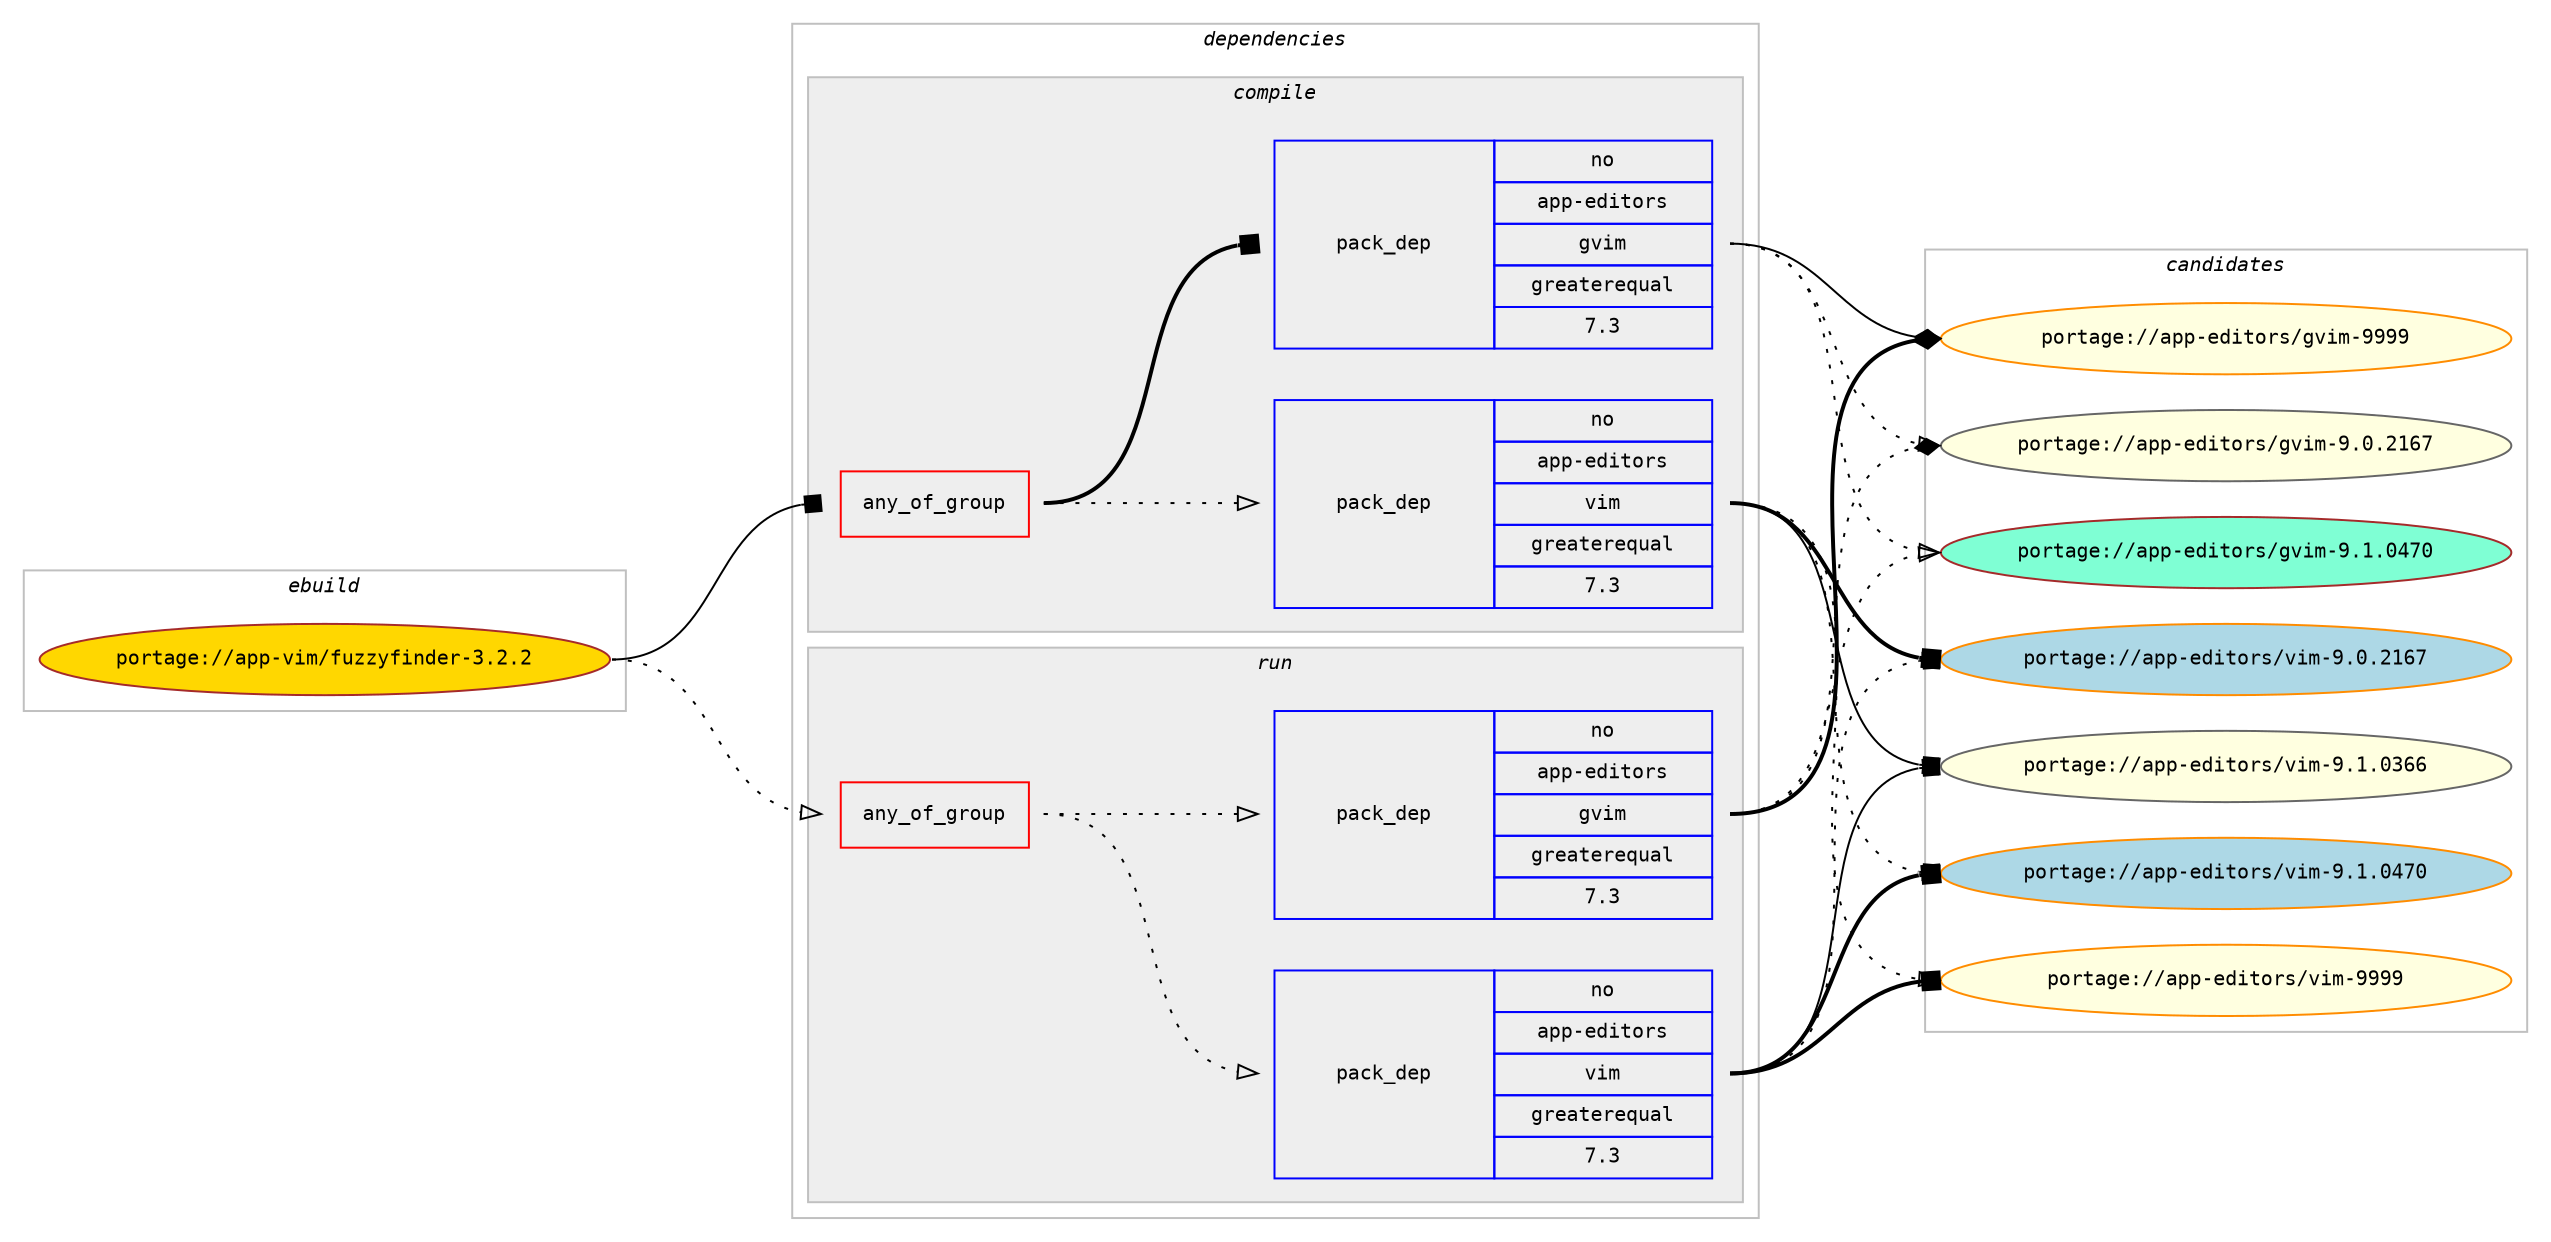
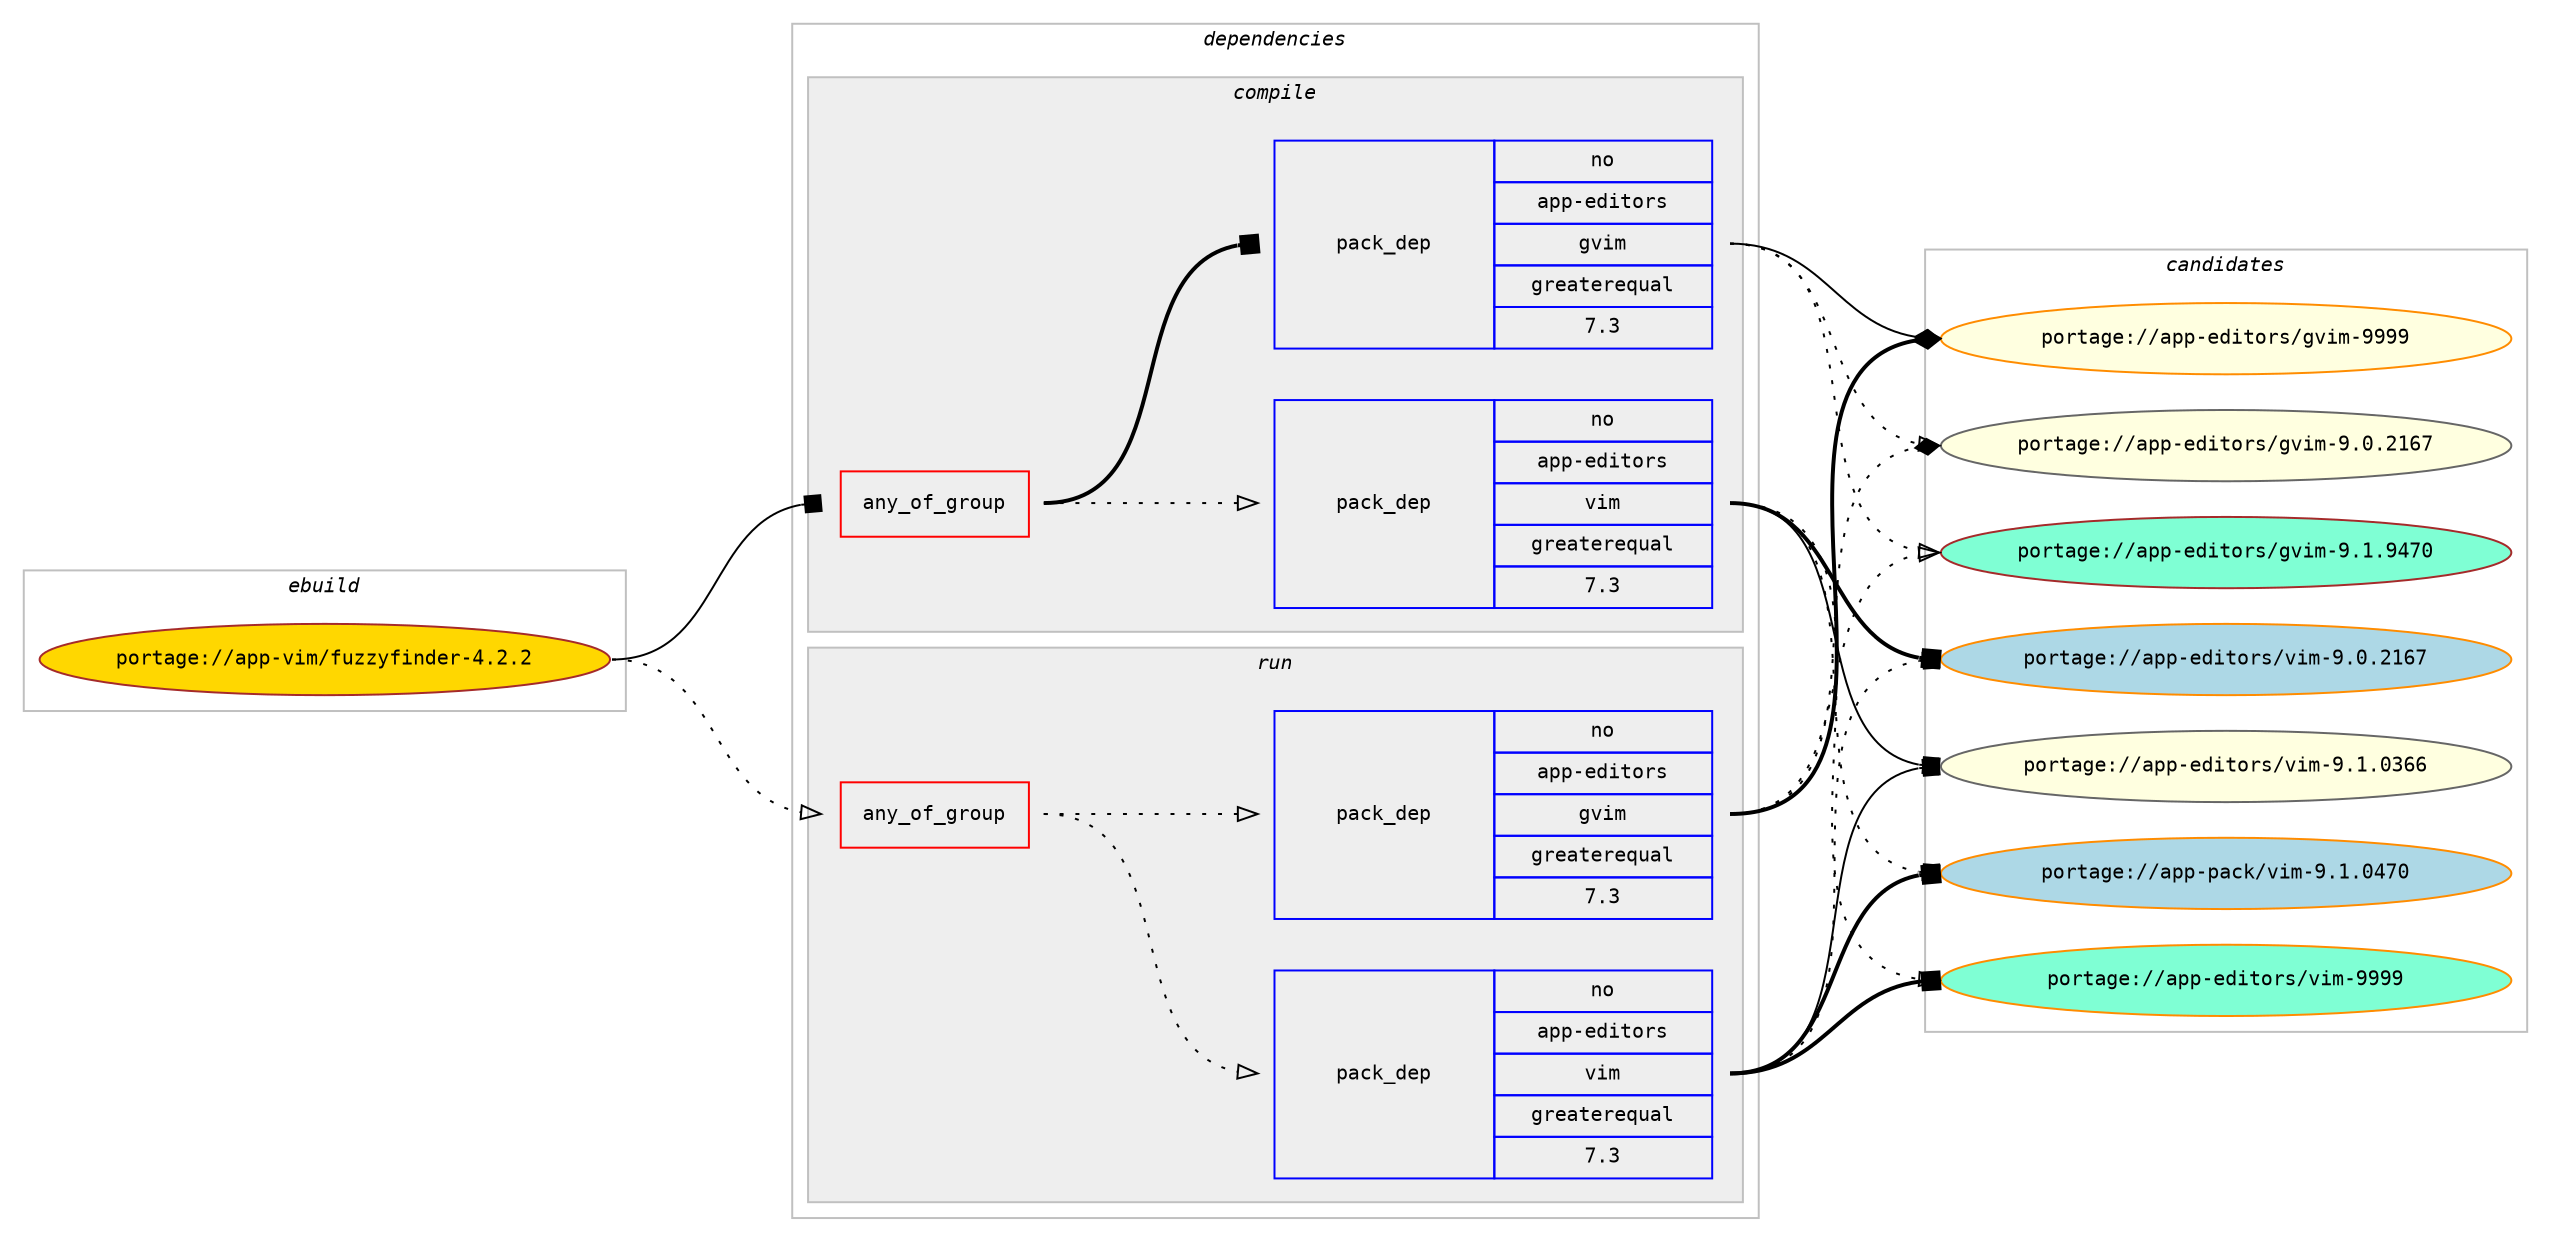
node "portage://app-editors/gvim-9.1.0470": label "portage://app-editors/gvim-9.1.0470" -> "portage://app-editors/gvim-9.1.9470"
node "portage://app-vim/fuzzyfinder-3.2.2": label "portage://app-vim/fuzzyfinder-3.2.2" -> "portage://app-vim/fuzzyfinder-4.2.2"
node "portage://app-editors/vim-9.1.0470": label "portage://app-editors/vim-9.1.0470" -> "portage://app-pack/vim-9.1.0470"
node "portage://app-editors/vim-9999": fillcolor lightyellow -> aquamarine
